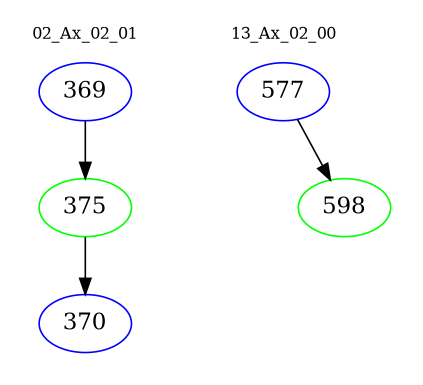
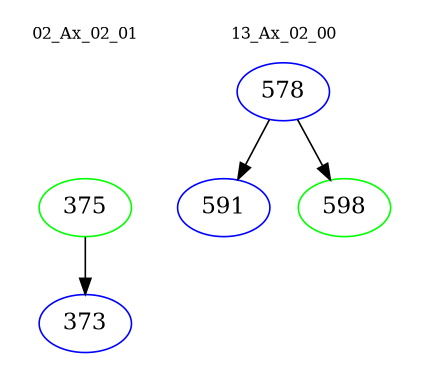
node "369": removed
node "577": label "577" -> "578"
node "591": added
node "370": label "370" -> "373"
